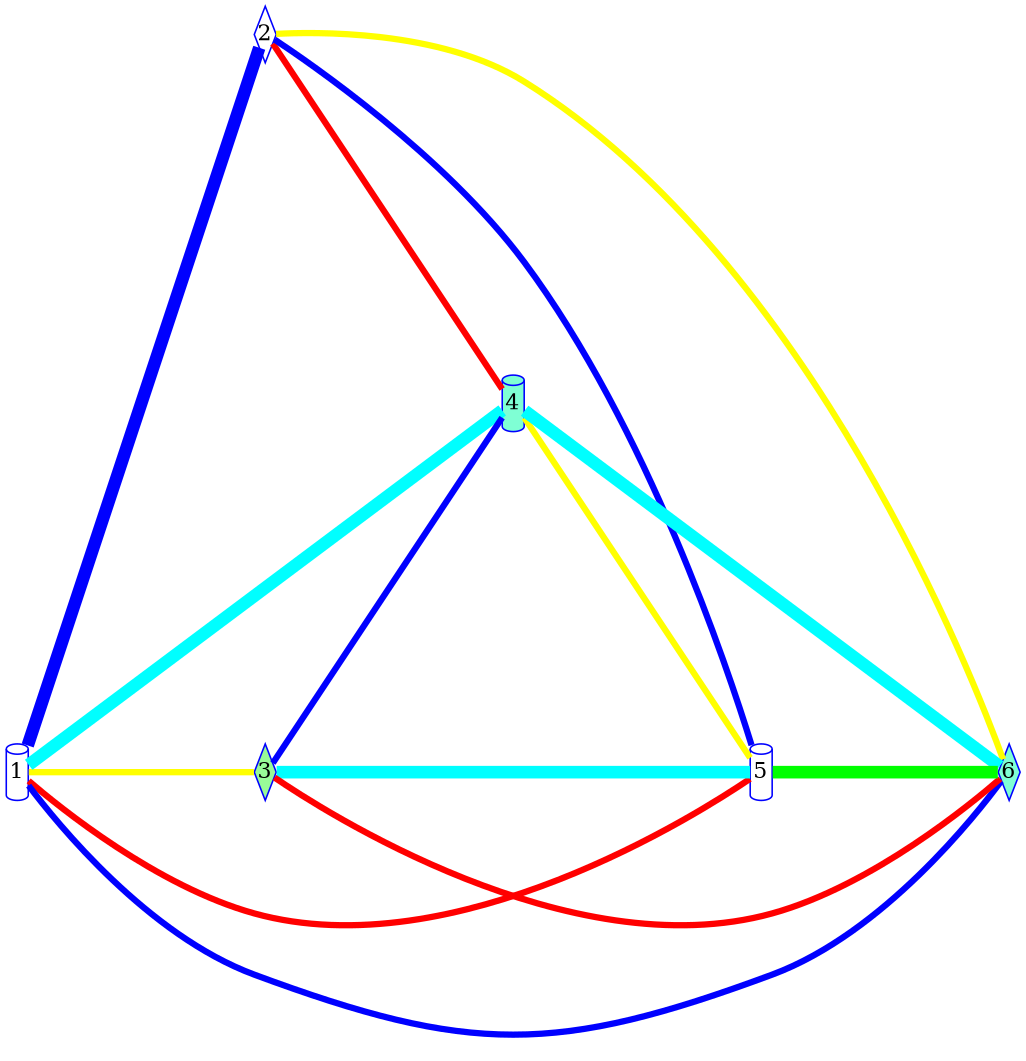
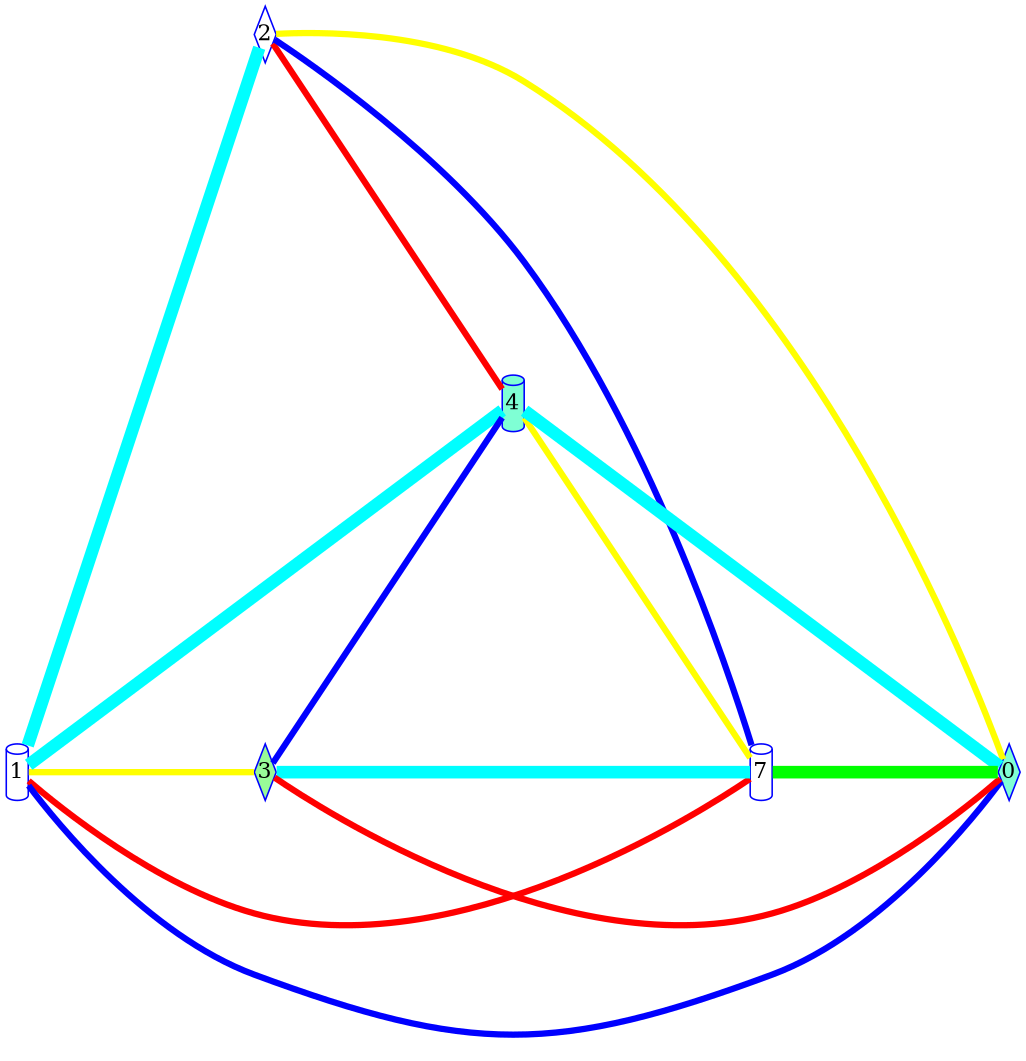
edge "2" -- "1": color blue -> cyan
node "5": label "5" -> "7"
node "6": label "6" -> "0"
